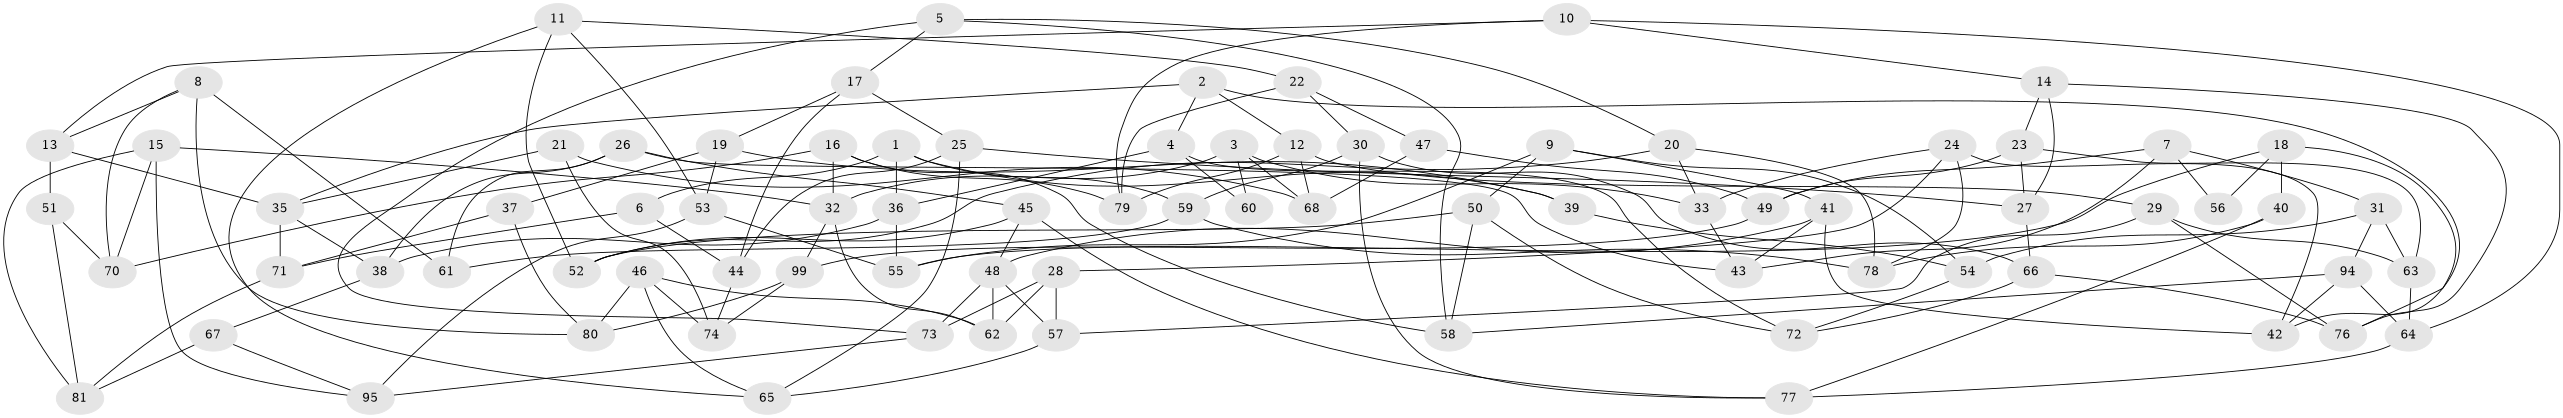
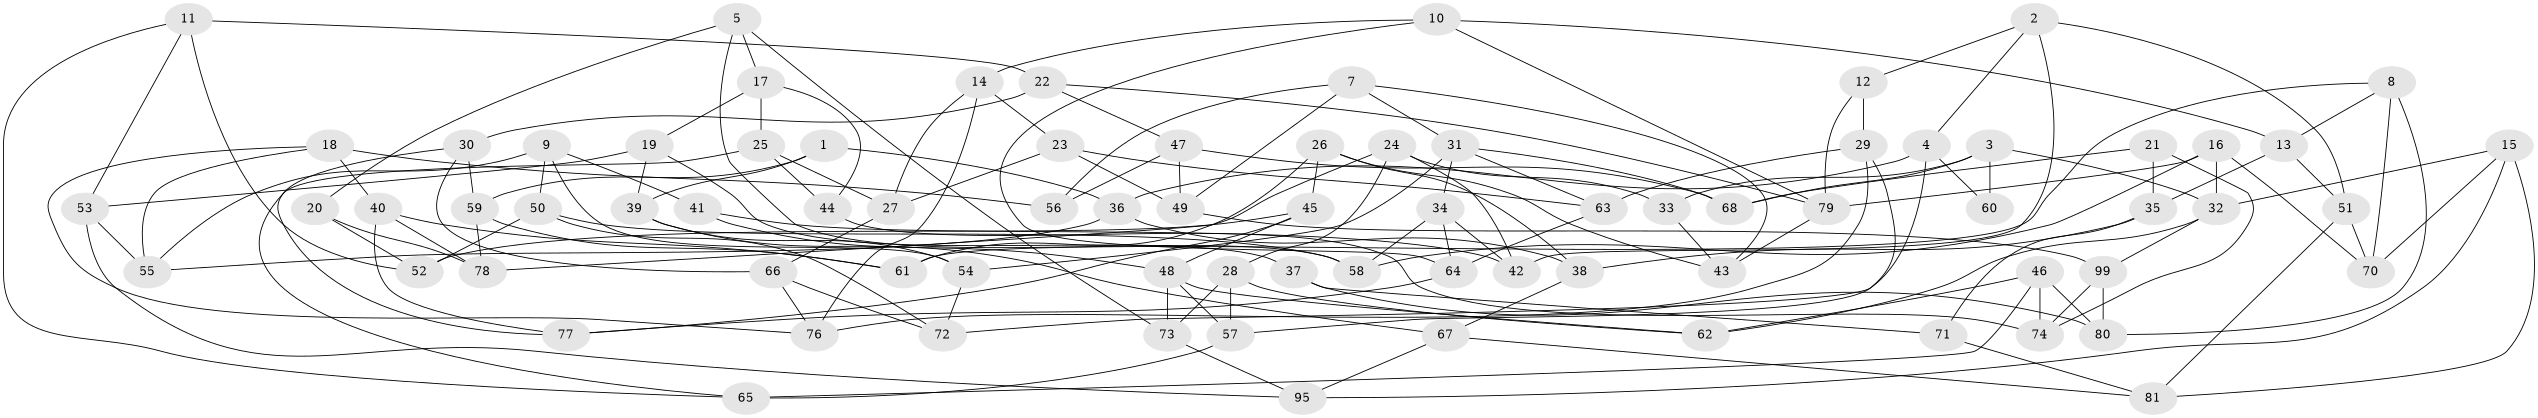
edge "2" -- "35": now "2" -- "51"
edge "20" -- "33": removed
edge "47" -- "56": added
edge "12" -- "68": now "31" -- "68"
node "6": removed
edge "41" -- "43": now "79" -- "43"
edge "40" -- "61": added
edge "39" -- "67": added
node "94": label "94" -> "34"
